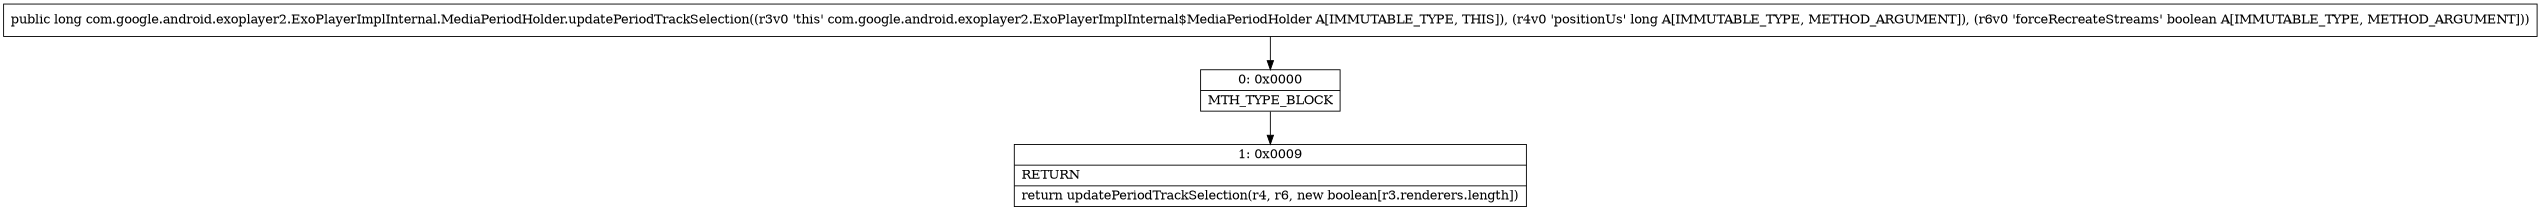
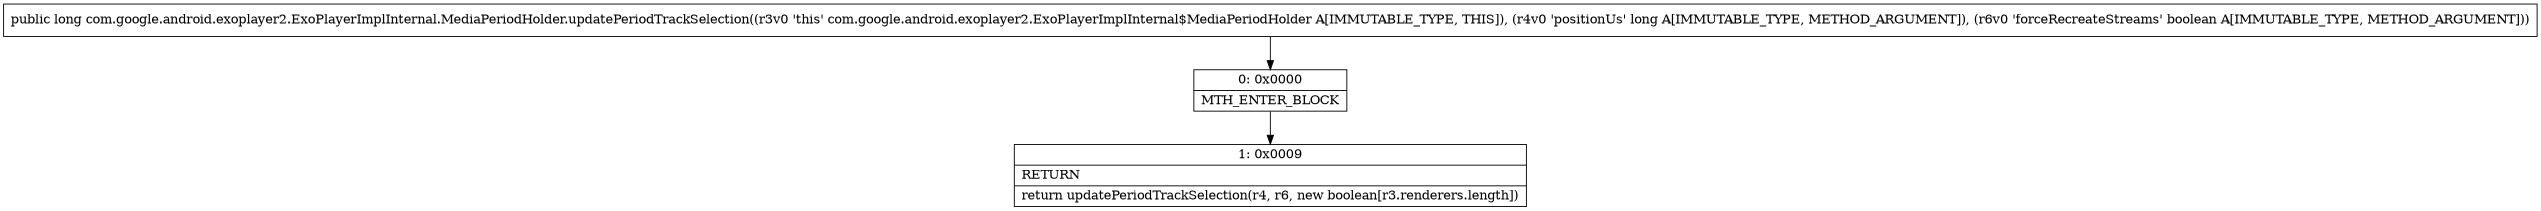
node "0: 0x0000": text "MTH_TYPE_BLOCK" -> "MTH_ENTER_BLOCK"
